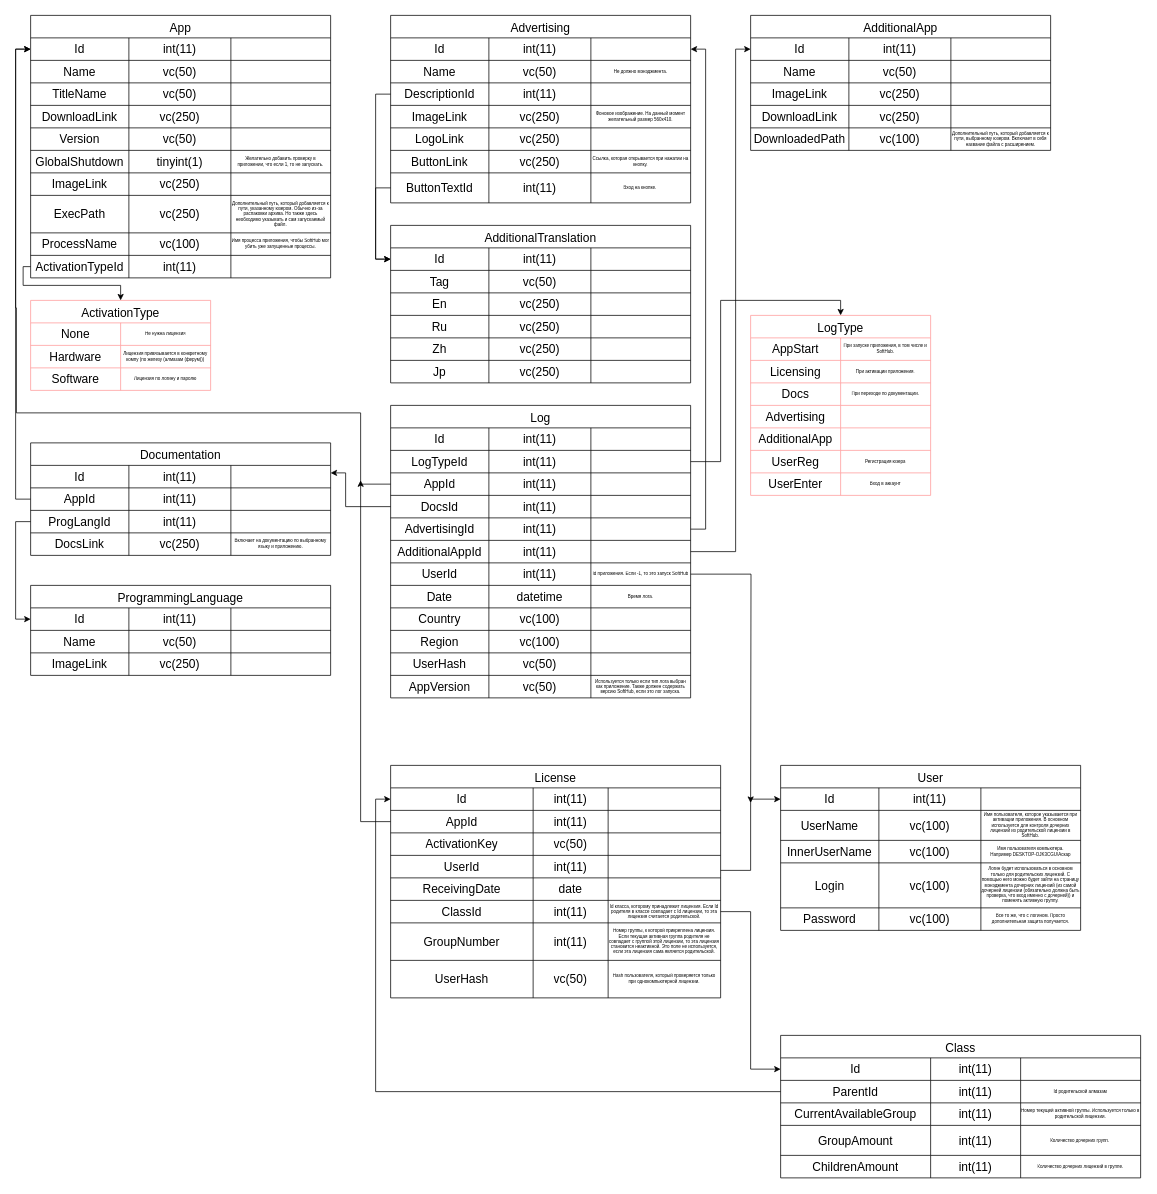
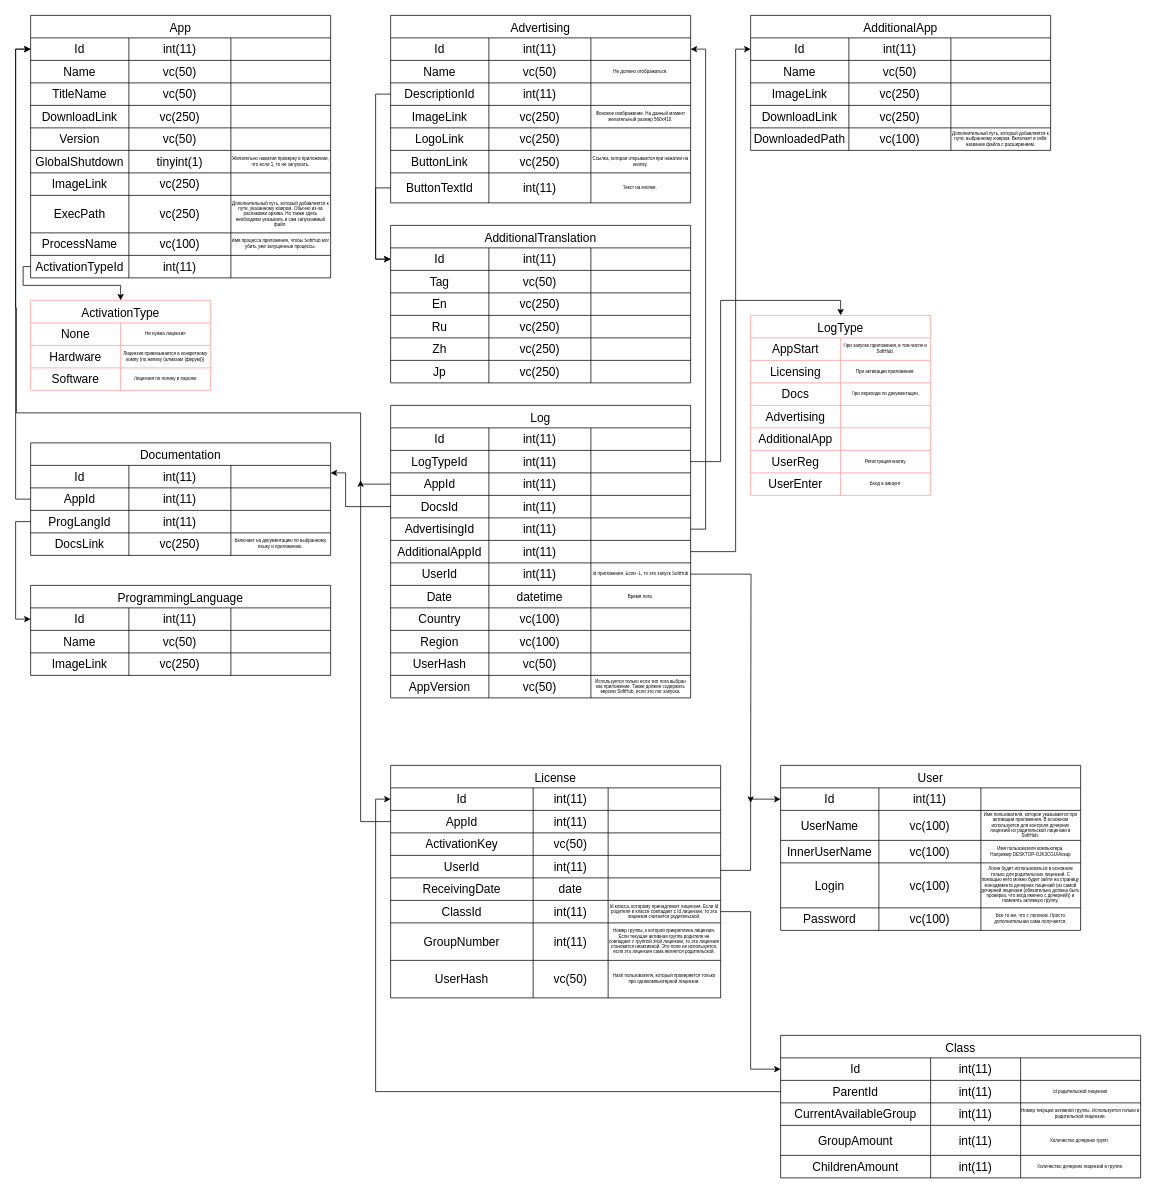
node "Не должно мэнэджмента.": label "Не должно мэнэджмента." -> "Не должно отображаться."
node "Желательно добавить проверку в приложении, что если 1, то не запускать.": label "Желательно добавить проверку в приложении, что если 1, то не запускать." -> "Желательно нажатии проверку в приложении, что если 1, то не запускать."
node "Вход на кнопке.": label "Вход на кнопке." -> "Текст на кнопке."
node "Регистрация юзера": label "Регистрация юзера" -> "Регистрация кнопку"
node "Все то же, что с логином. Просто дополнительная защита получается.": label "Все то же, что с логином. Просто дополнительная защита получается." -> "Все то же, что с логином. Просто дополнительная сама получается."
node "Id родительской алмазам": label "Id родительской алмазам" -> "Id родительской лицензии"
